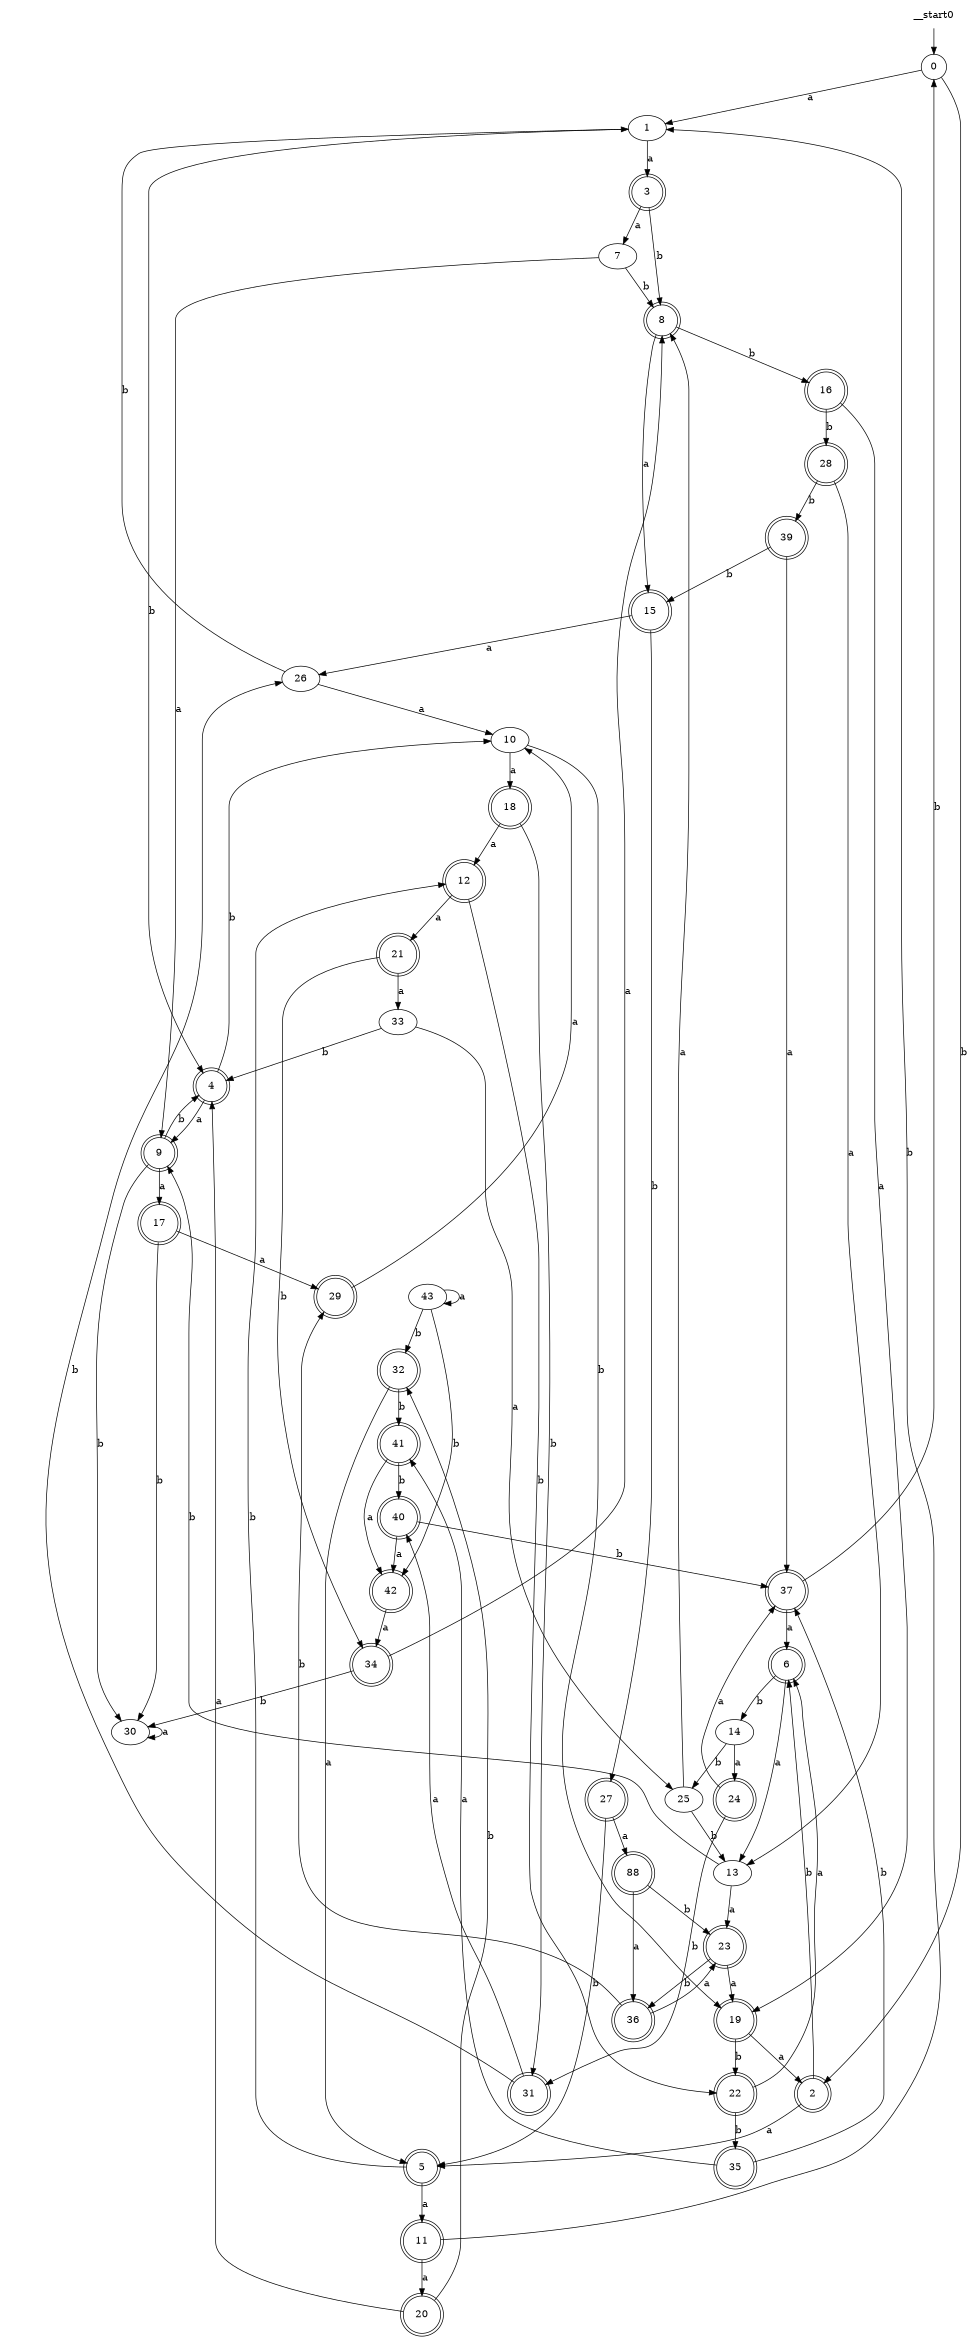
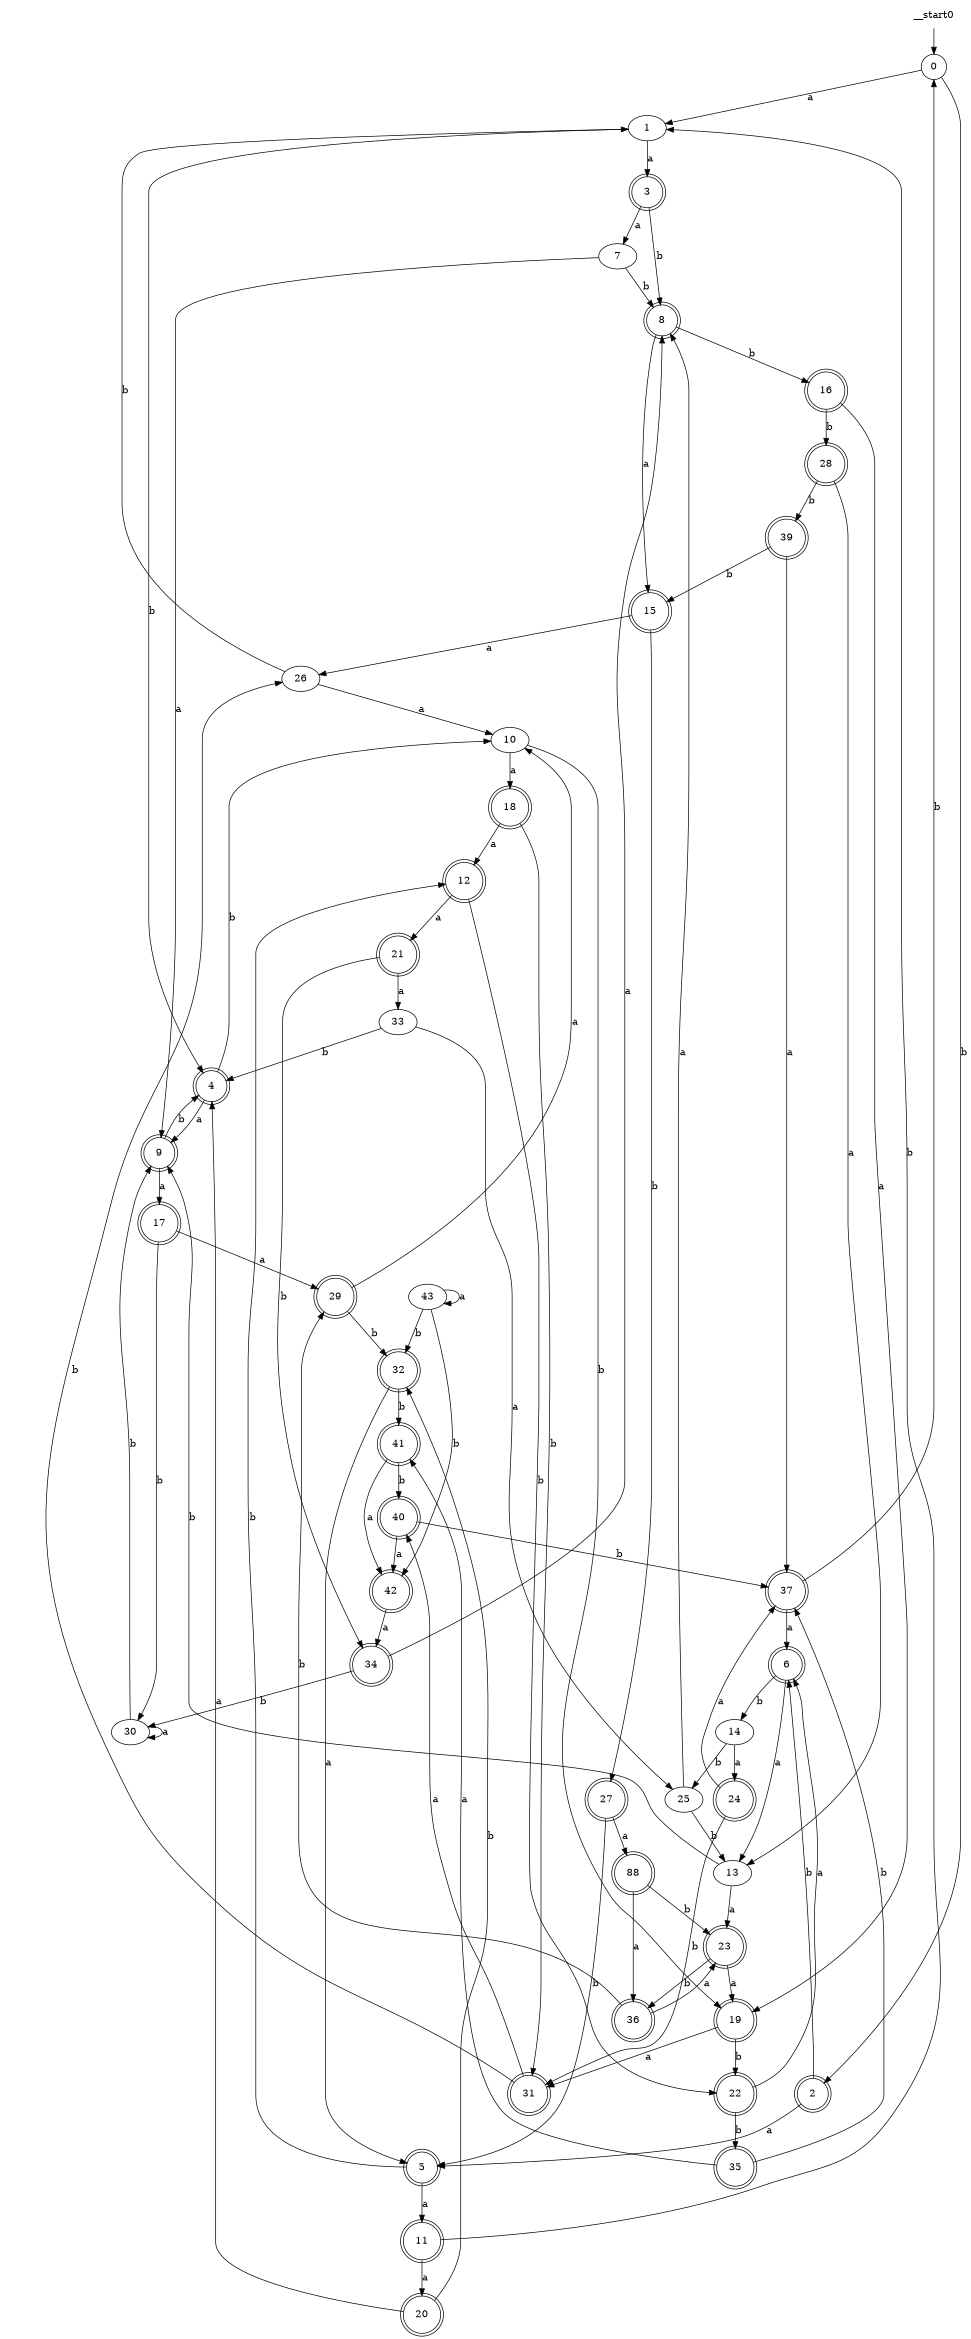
edge "29" -> "32": added, label "b"
edge "9" -> "30": reversed
edge "19" -> "2": now "19" -> "31"
